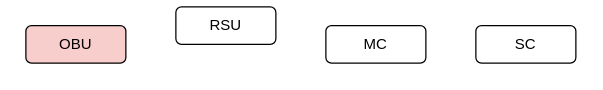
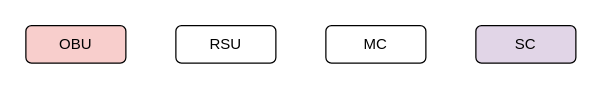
node "RSU": moved (226, 26) -> (226, 44)
node "SC": fillcolor #ffffff -> #e1d5e7
